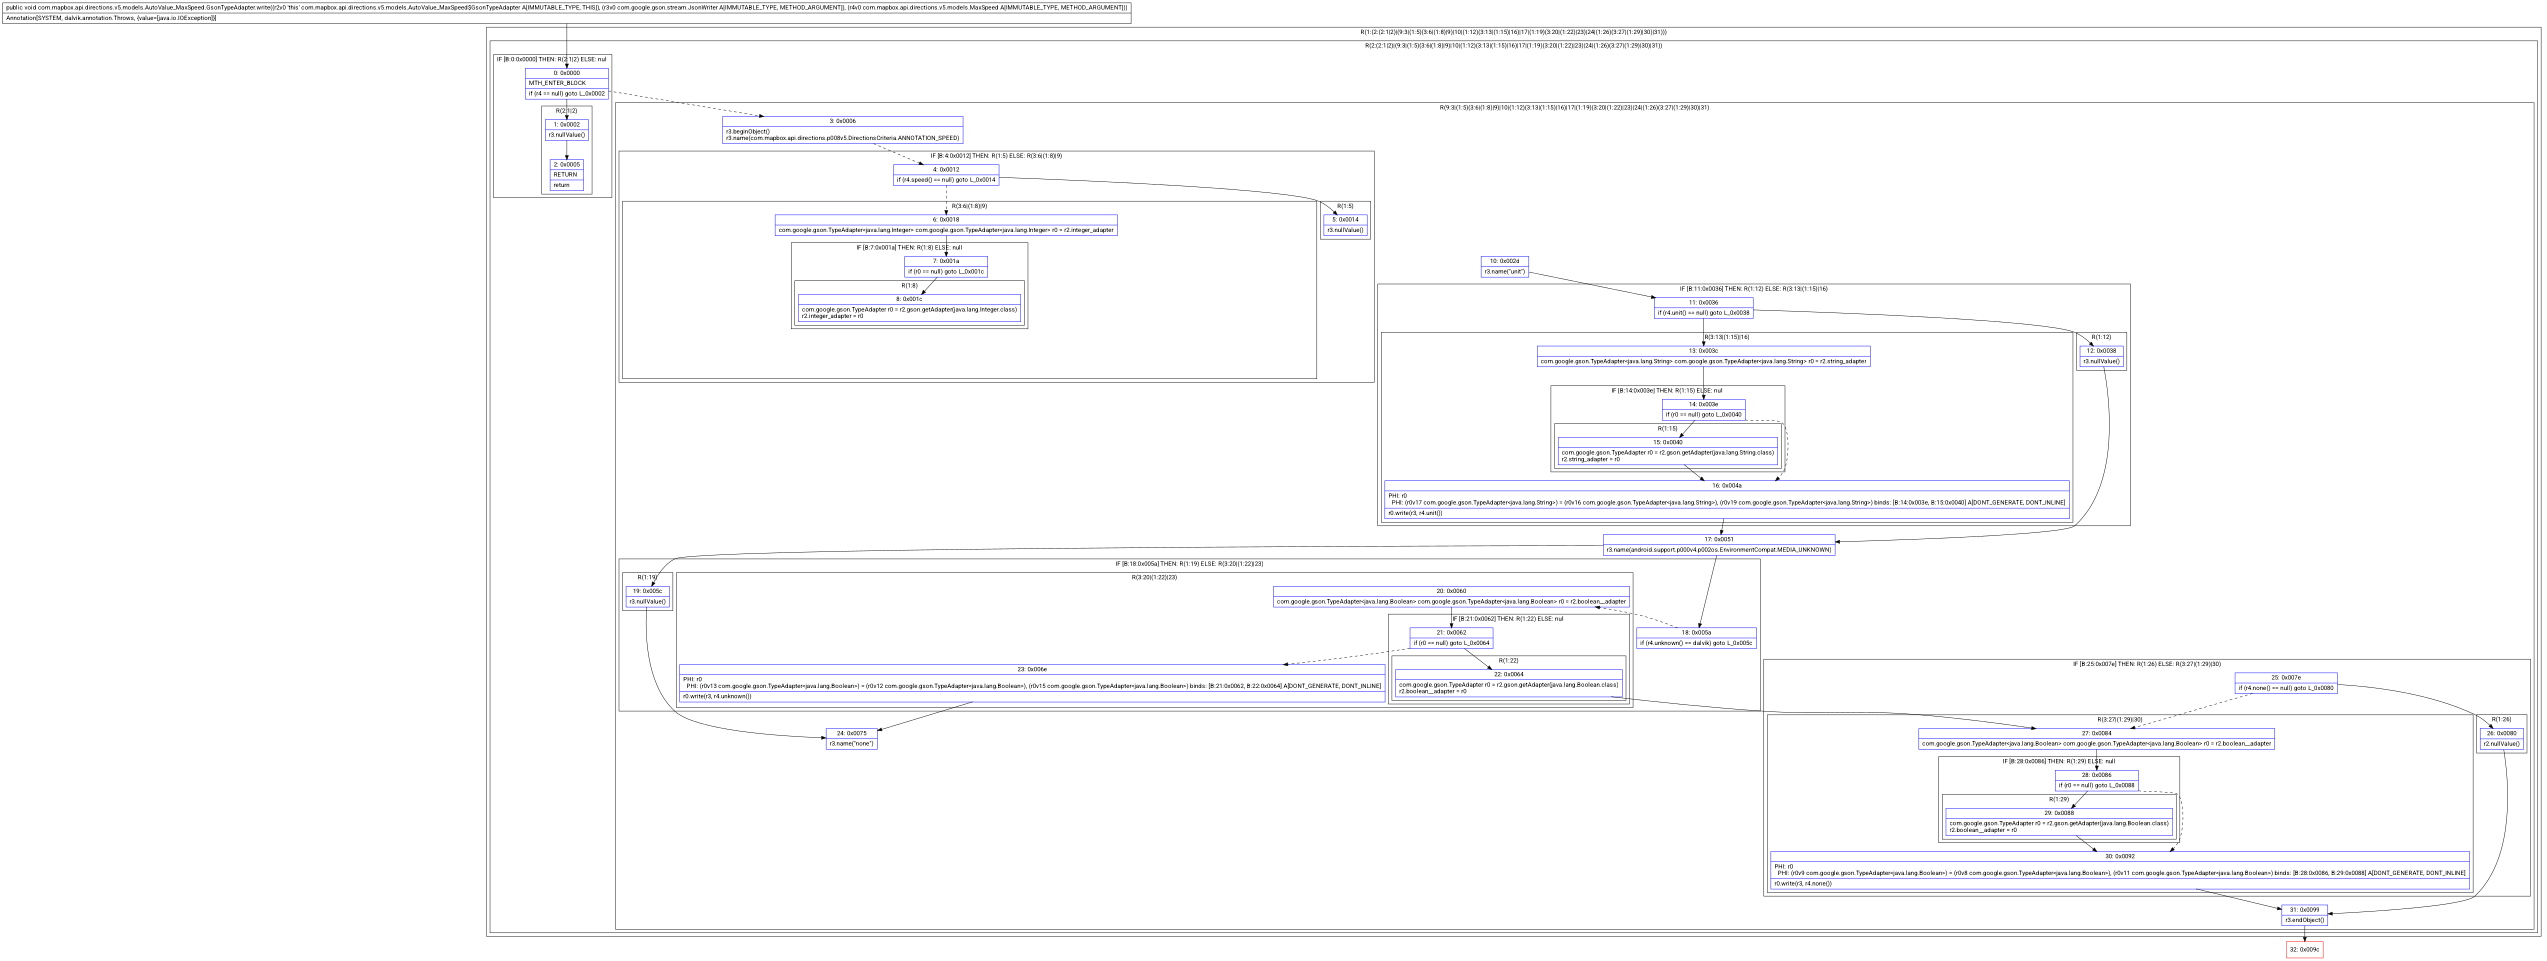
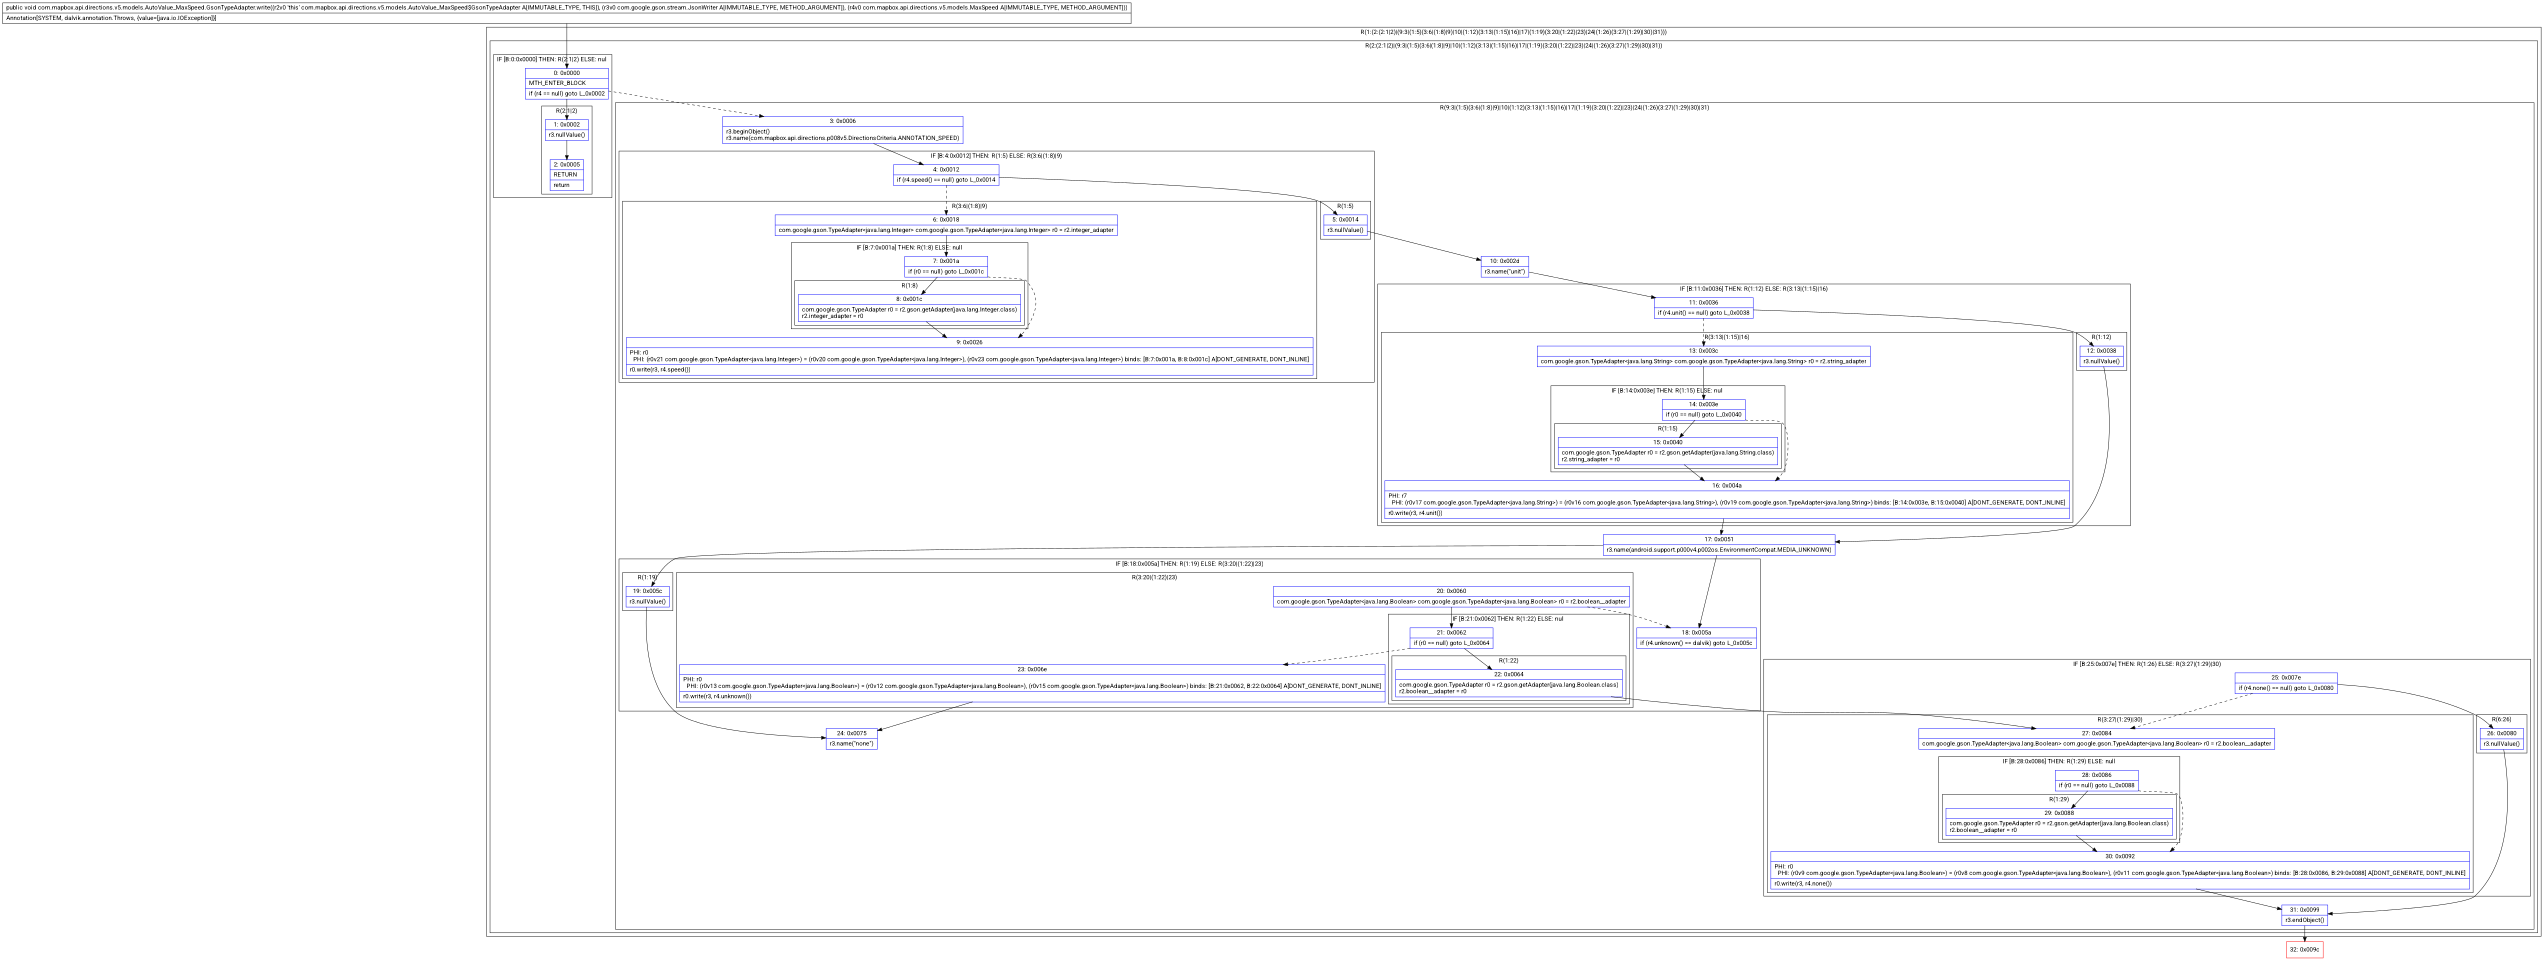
edge "3: 0x0006" -> "4: 0x0012": style dashed -> solid
edge "5: 0x0014" -> "10: 0x002d": added
edge "11: 0x0036" -> "13: 0x003c": style solid -> dashed
node "9: 0x0026": added
node "16: 0x004a": text "PHI: r0" -> "PHI: r7"
edge "18: 0x005a" -> "20: 0x0060": reversed
cluster "R(1:26)": label "R(1:26)" -> "R(6:26)"
node "26: 0x0080": text "r2.nullValue()" -> "r3.nullValue()"
edge "27: 0x0084" -> "28: 0x0086": removed
